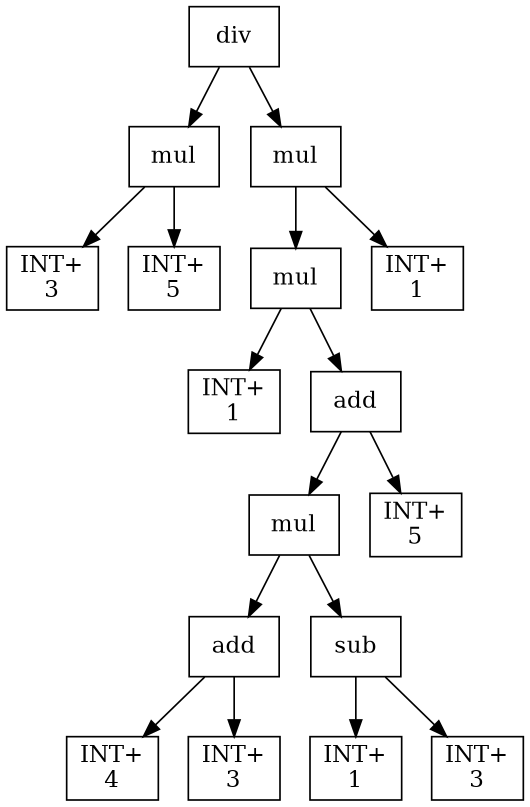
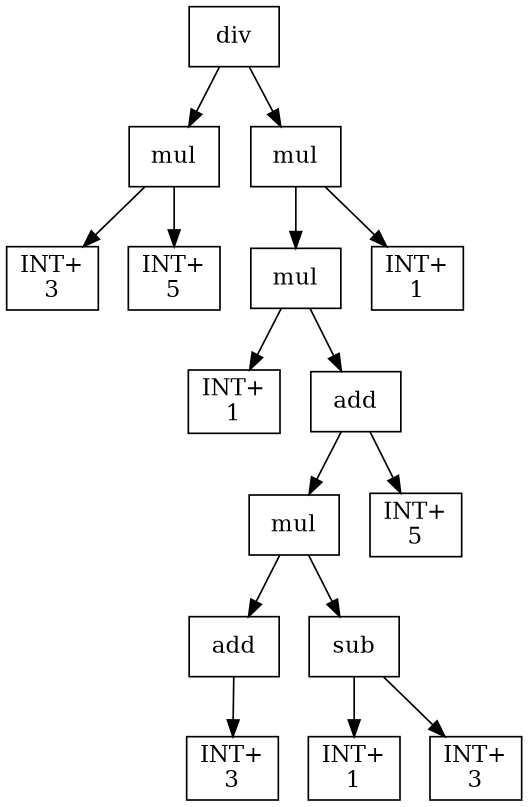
node "INT+ 4": removed
